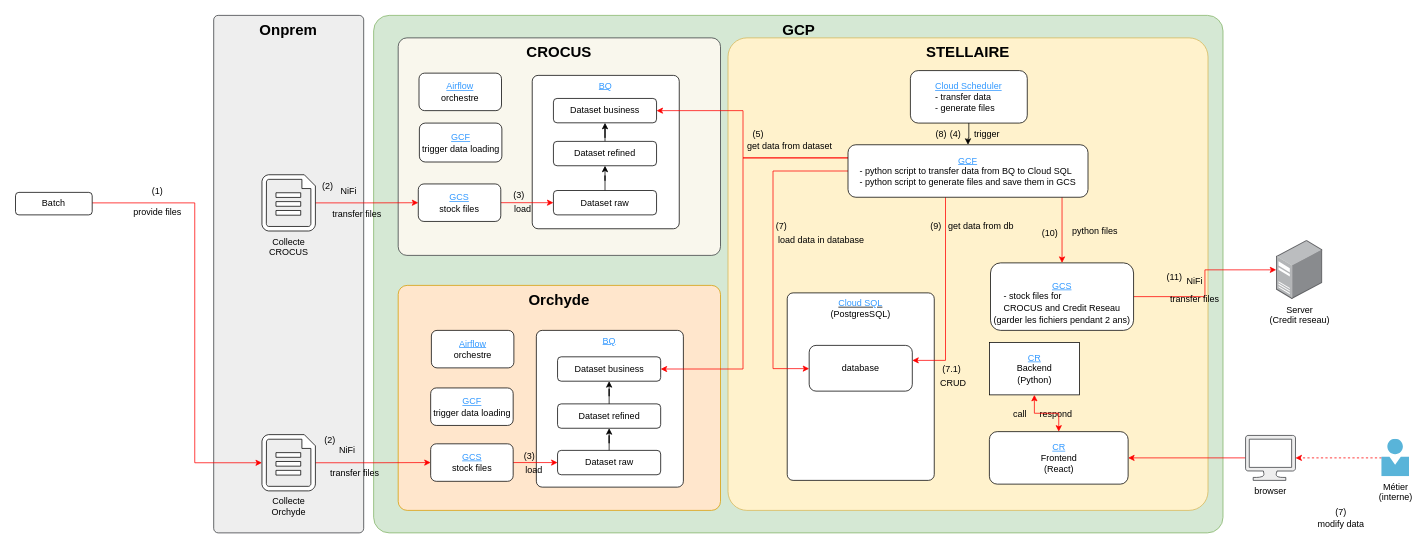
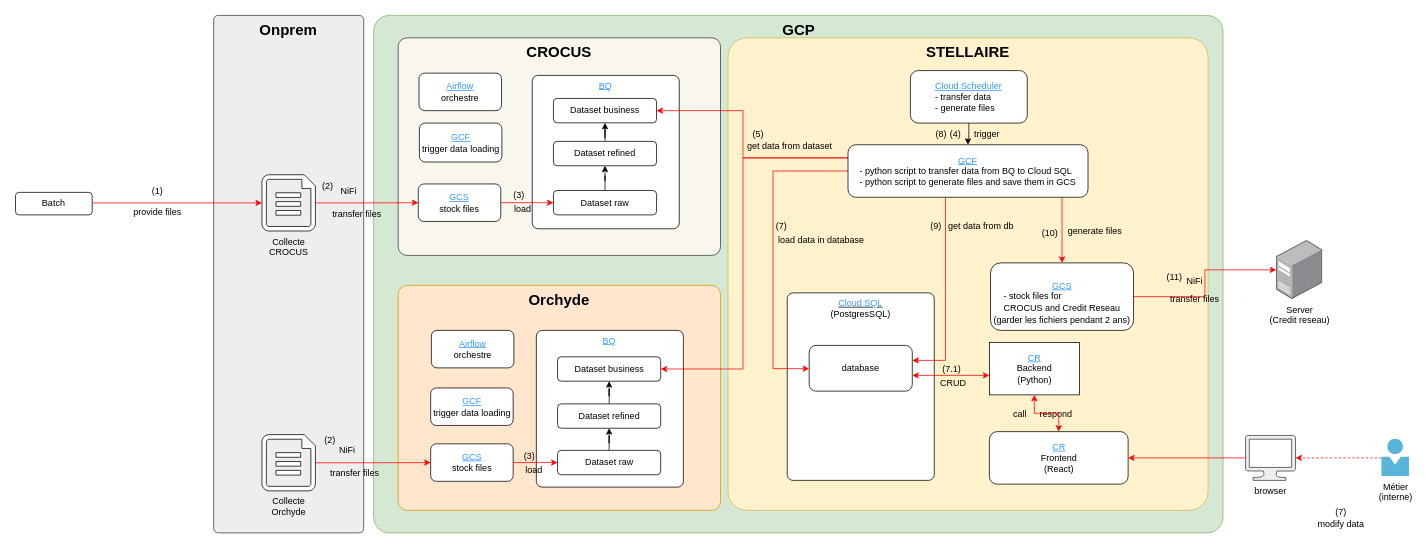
edge "Batch" -> "Collecte CROCUS": added
node "python files": label "python files" -> "generate files"
edge "Batch" -> "Collecte Orchyde": removed
edge "database" -- "CR Backend (Python)": added
